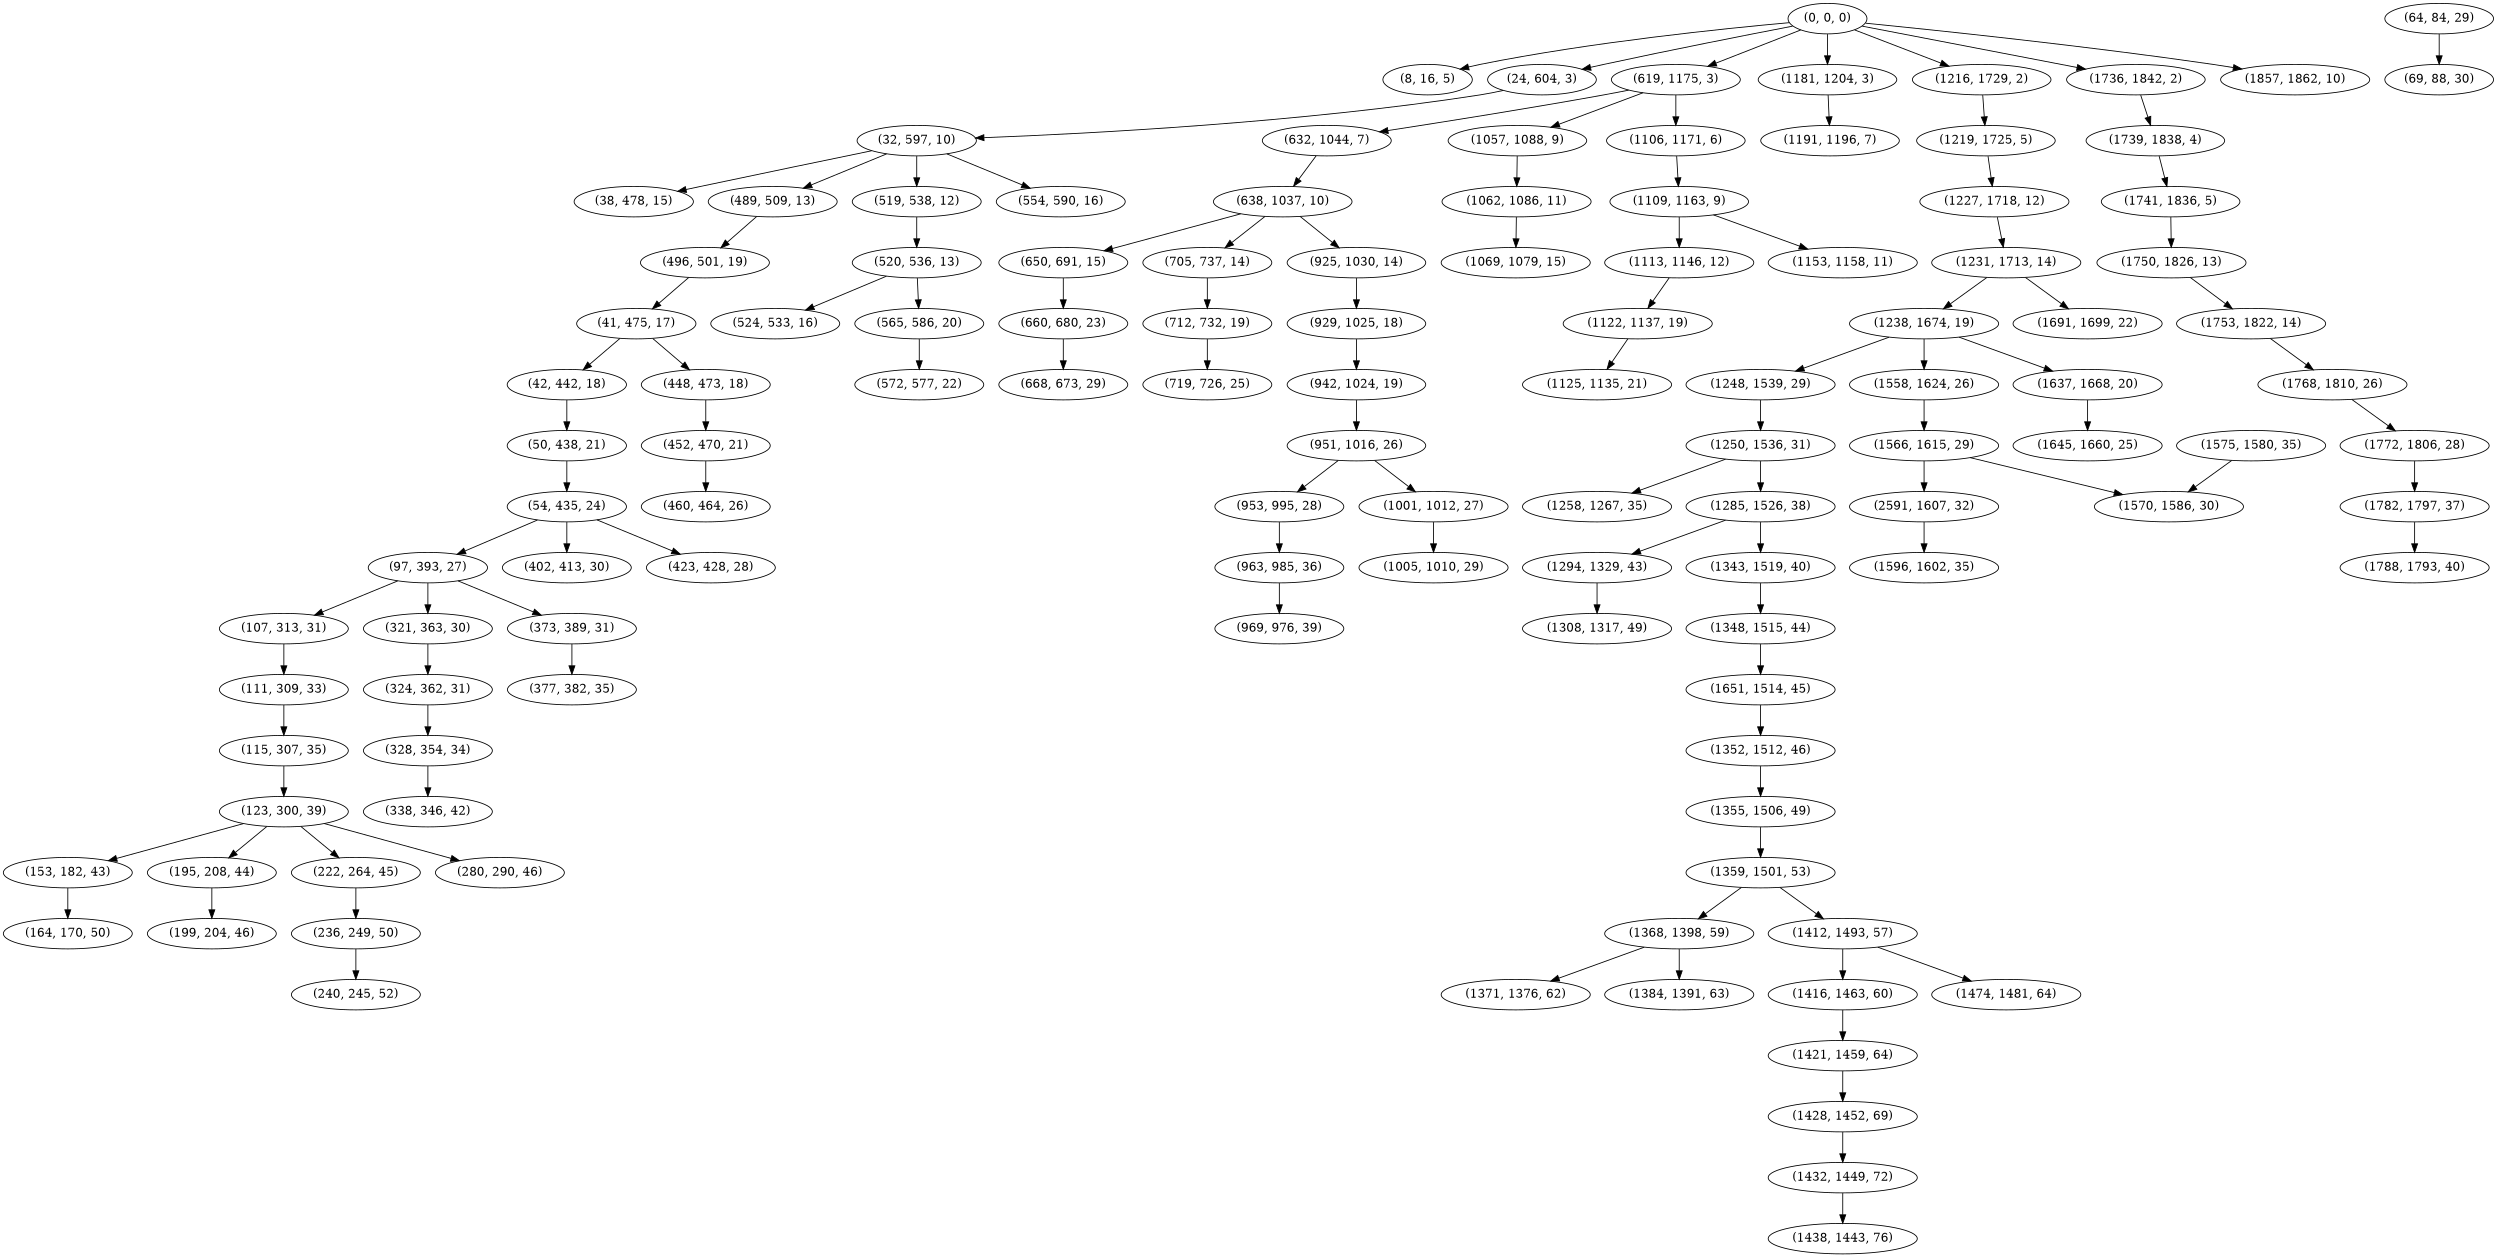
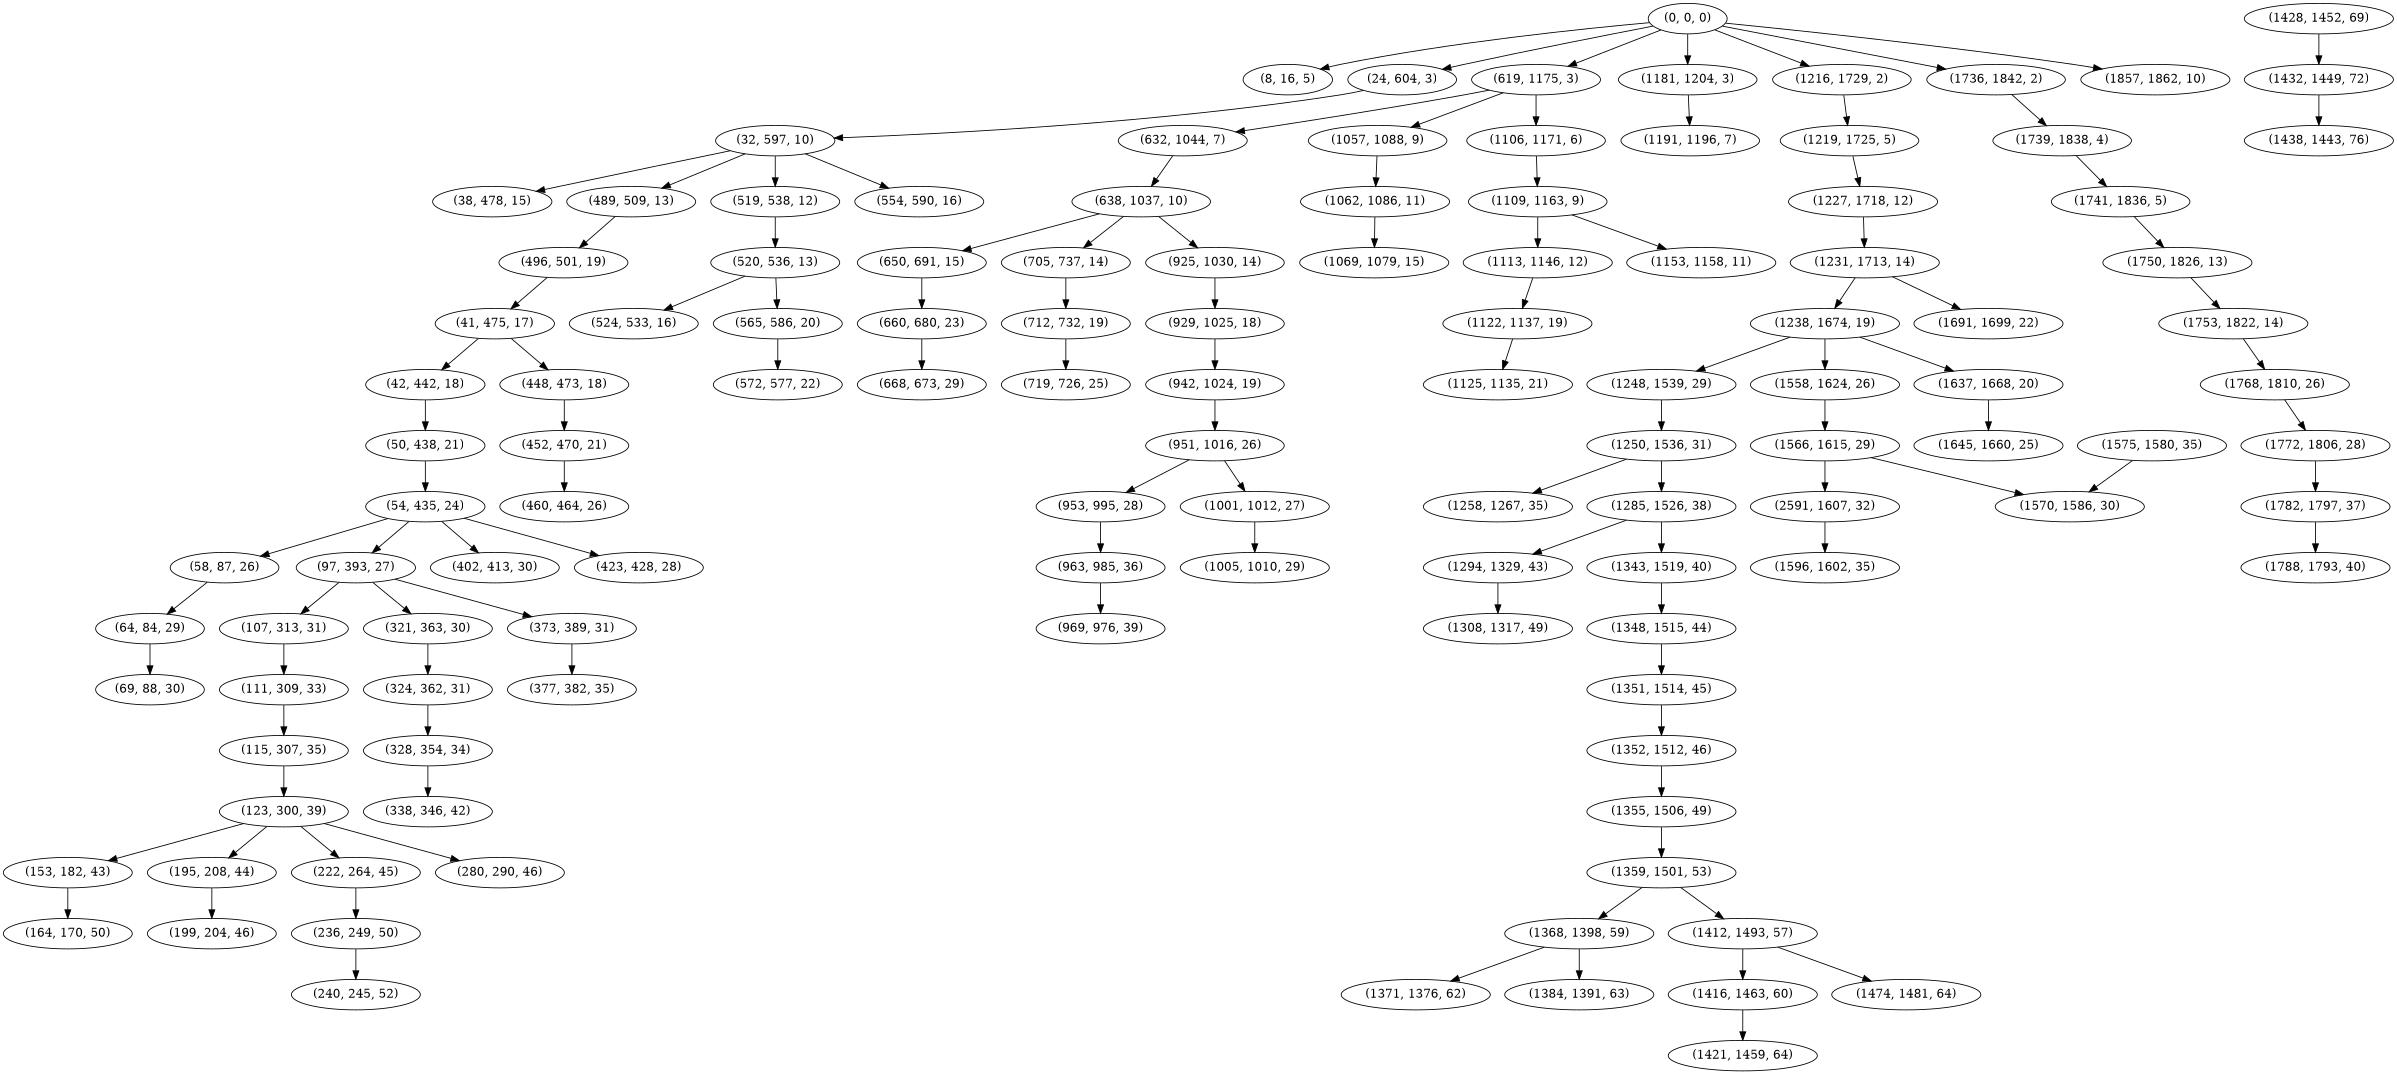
node "(58, 87, 26)": added
node "(1651, 1514, 45)": label "(1651, 1514, 45)" -> "(1351, 1514, 45)"
edge "(1421, 1459, 64)" -> "(1428, 1452, 69)": removed
